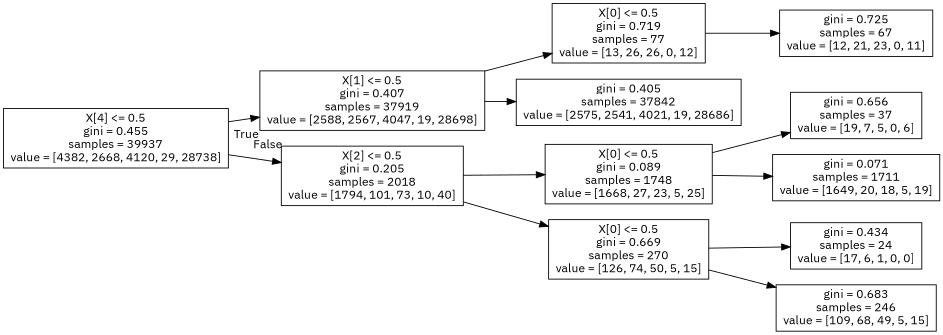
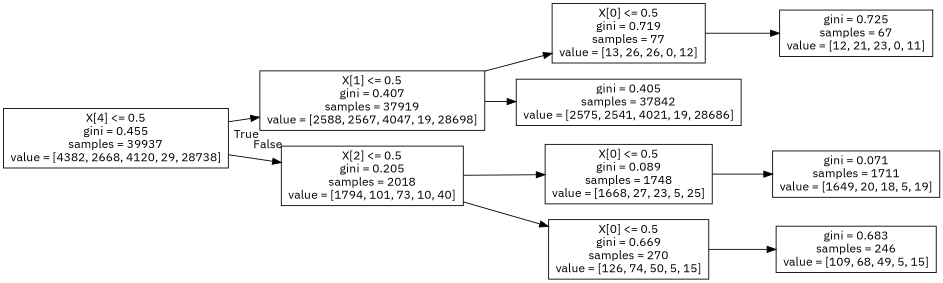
node "gini = 0.656 samples = 37 value = [19, 7, 5, 0, 6]": removed
node "gini = 0.434 samples = 24 value = [17, 6, 1, 0, 0]": removed
